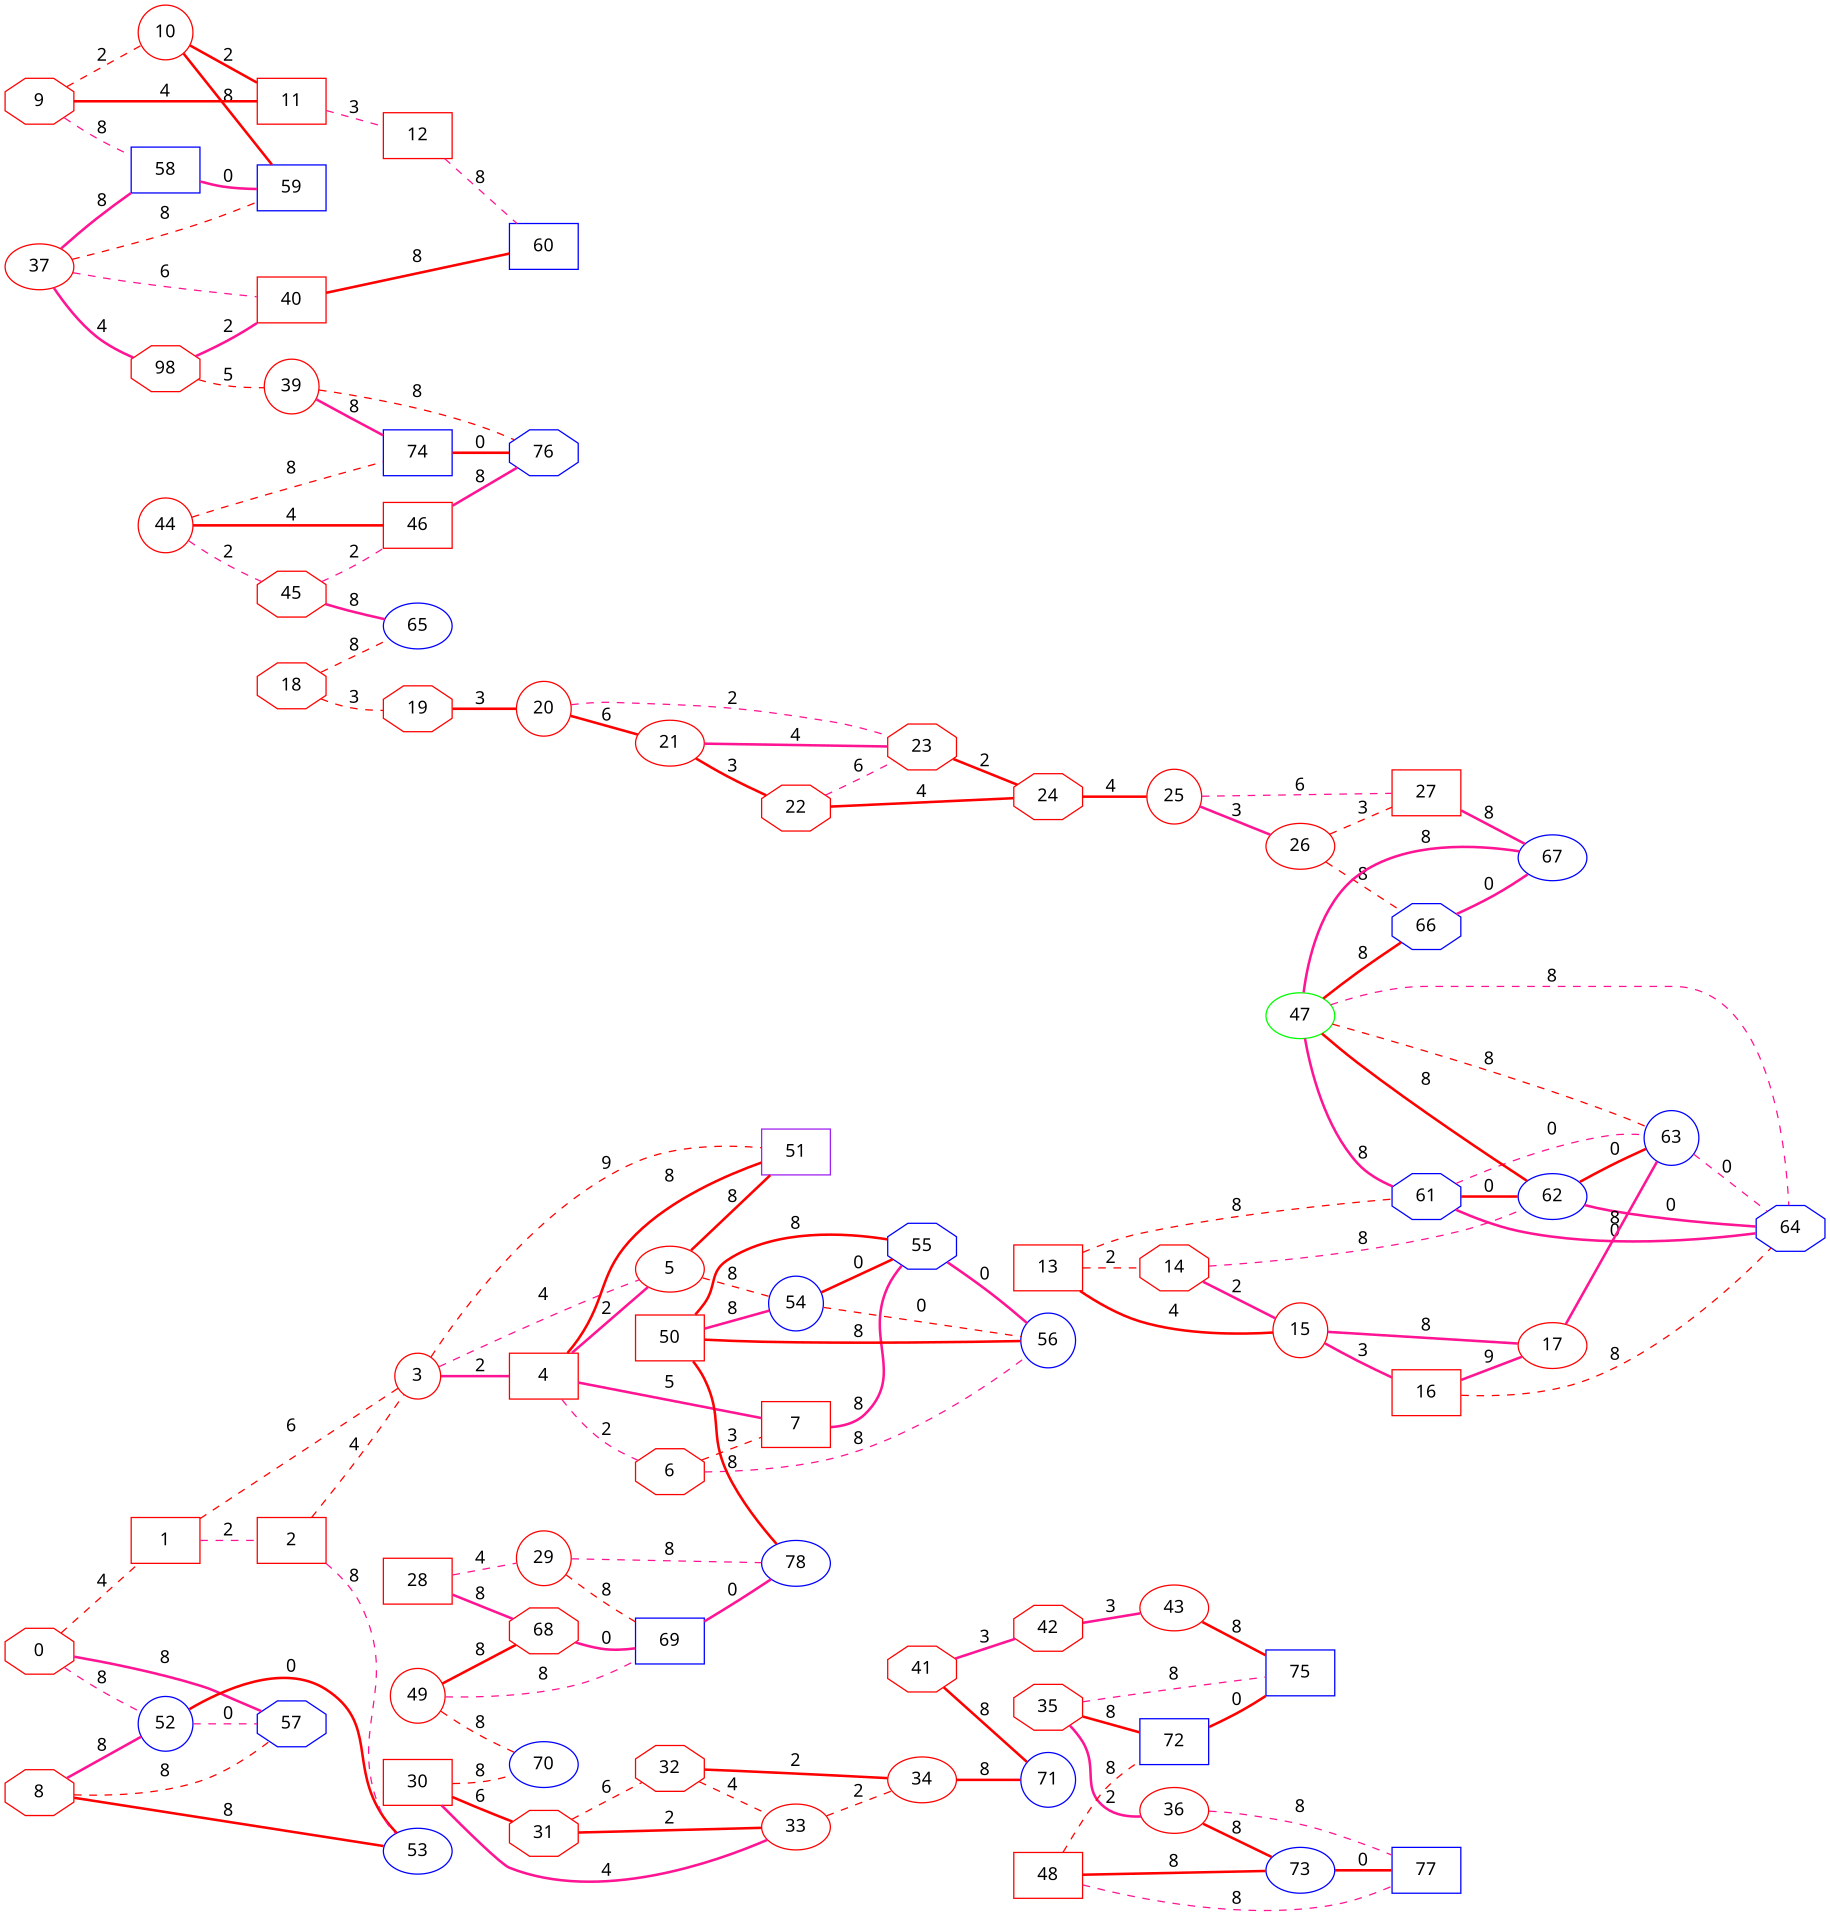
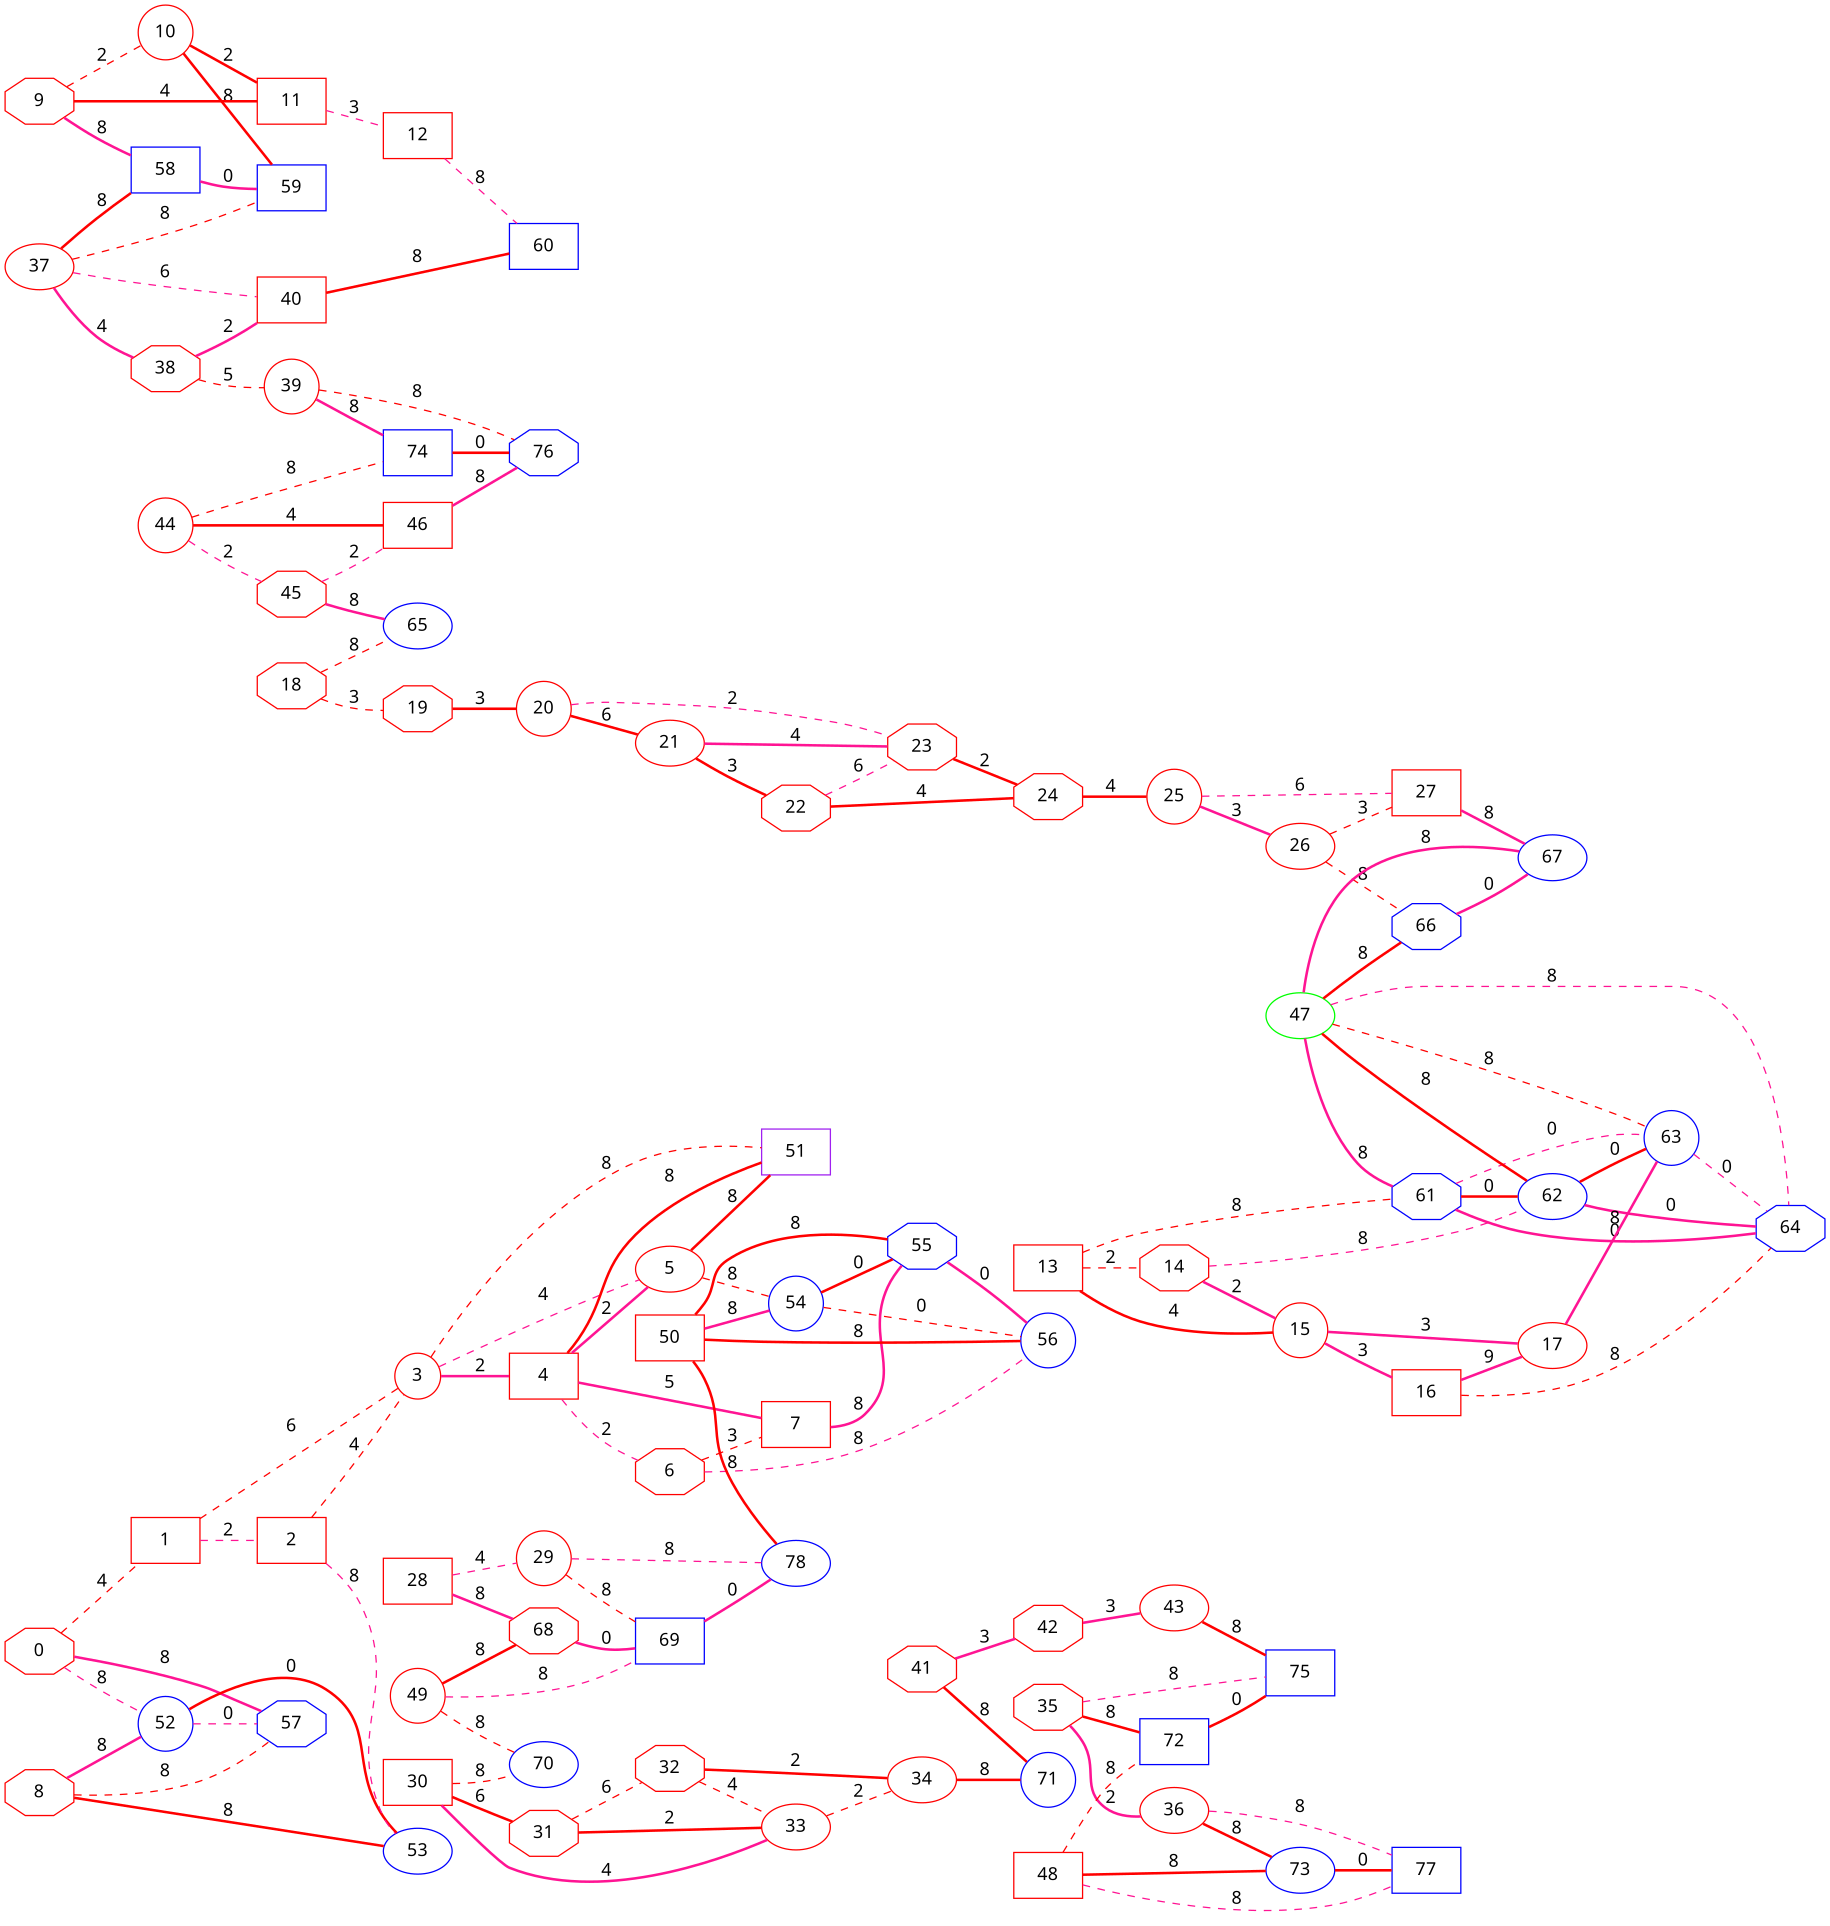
edge "9" -- "58": style dashed -> bold
edge "58" -- "37": color deeppink -> red
node "98": label "98" -> "38"
edge "51" -- "3": label "9" -> "8"
edge "15" -- "17": label "8" -> "3"
